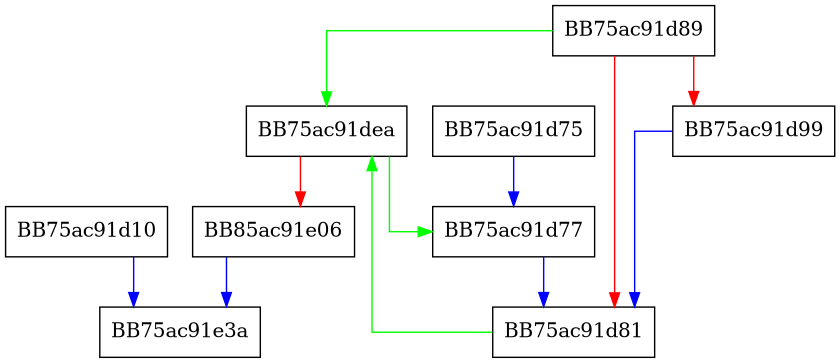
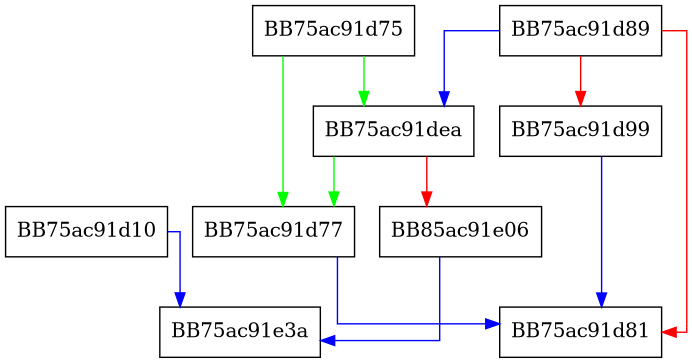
edge "BB75ac91d89" -> "BB75ac91dea": color green -> blue
edge "BB75ac91d75" -> "BB75ac91d77": color blue -> green
edge "BB75ac91d81" -> "BB75ac91dea": now "BB75ac91d75" -> "BB75ac91dea"
